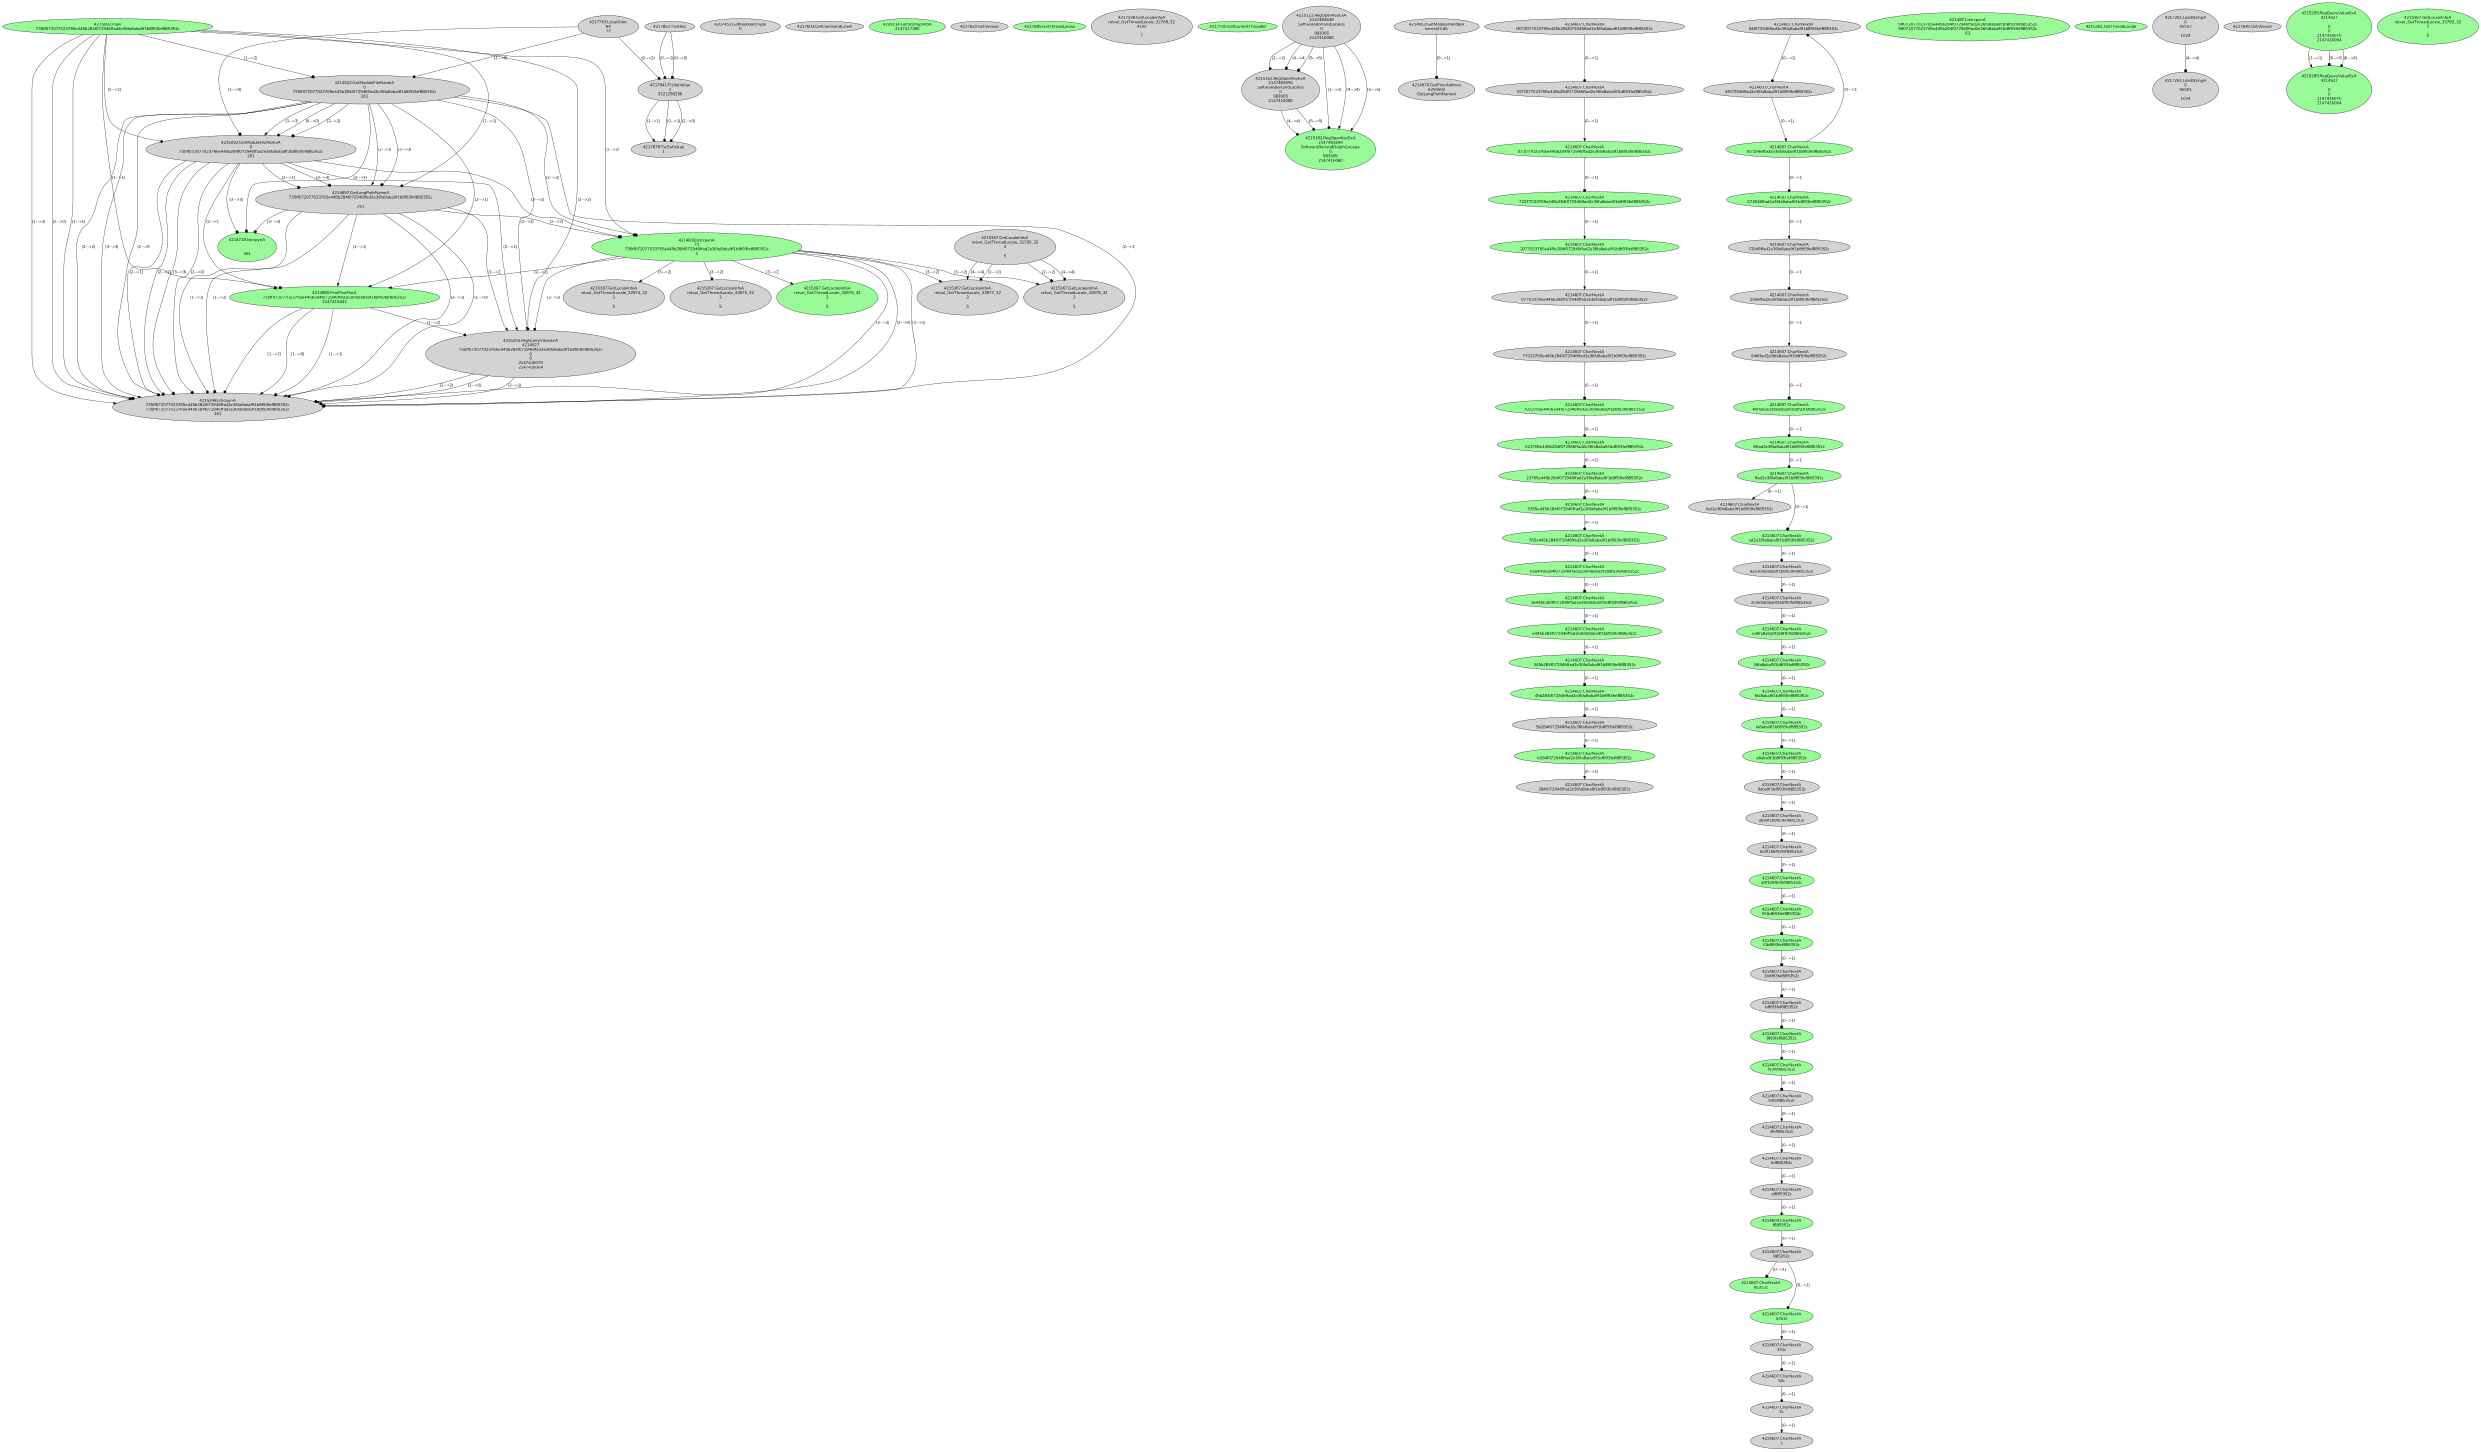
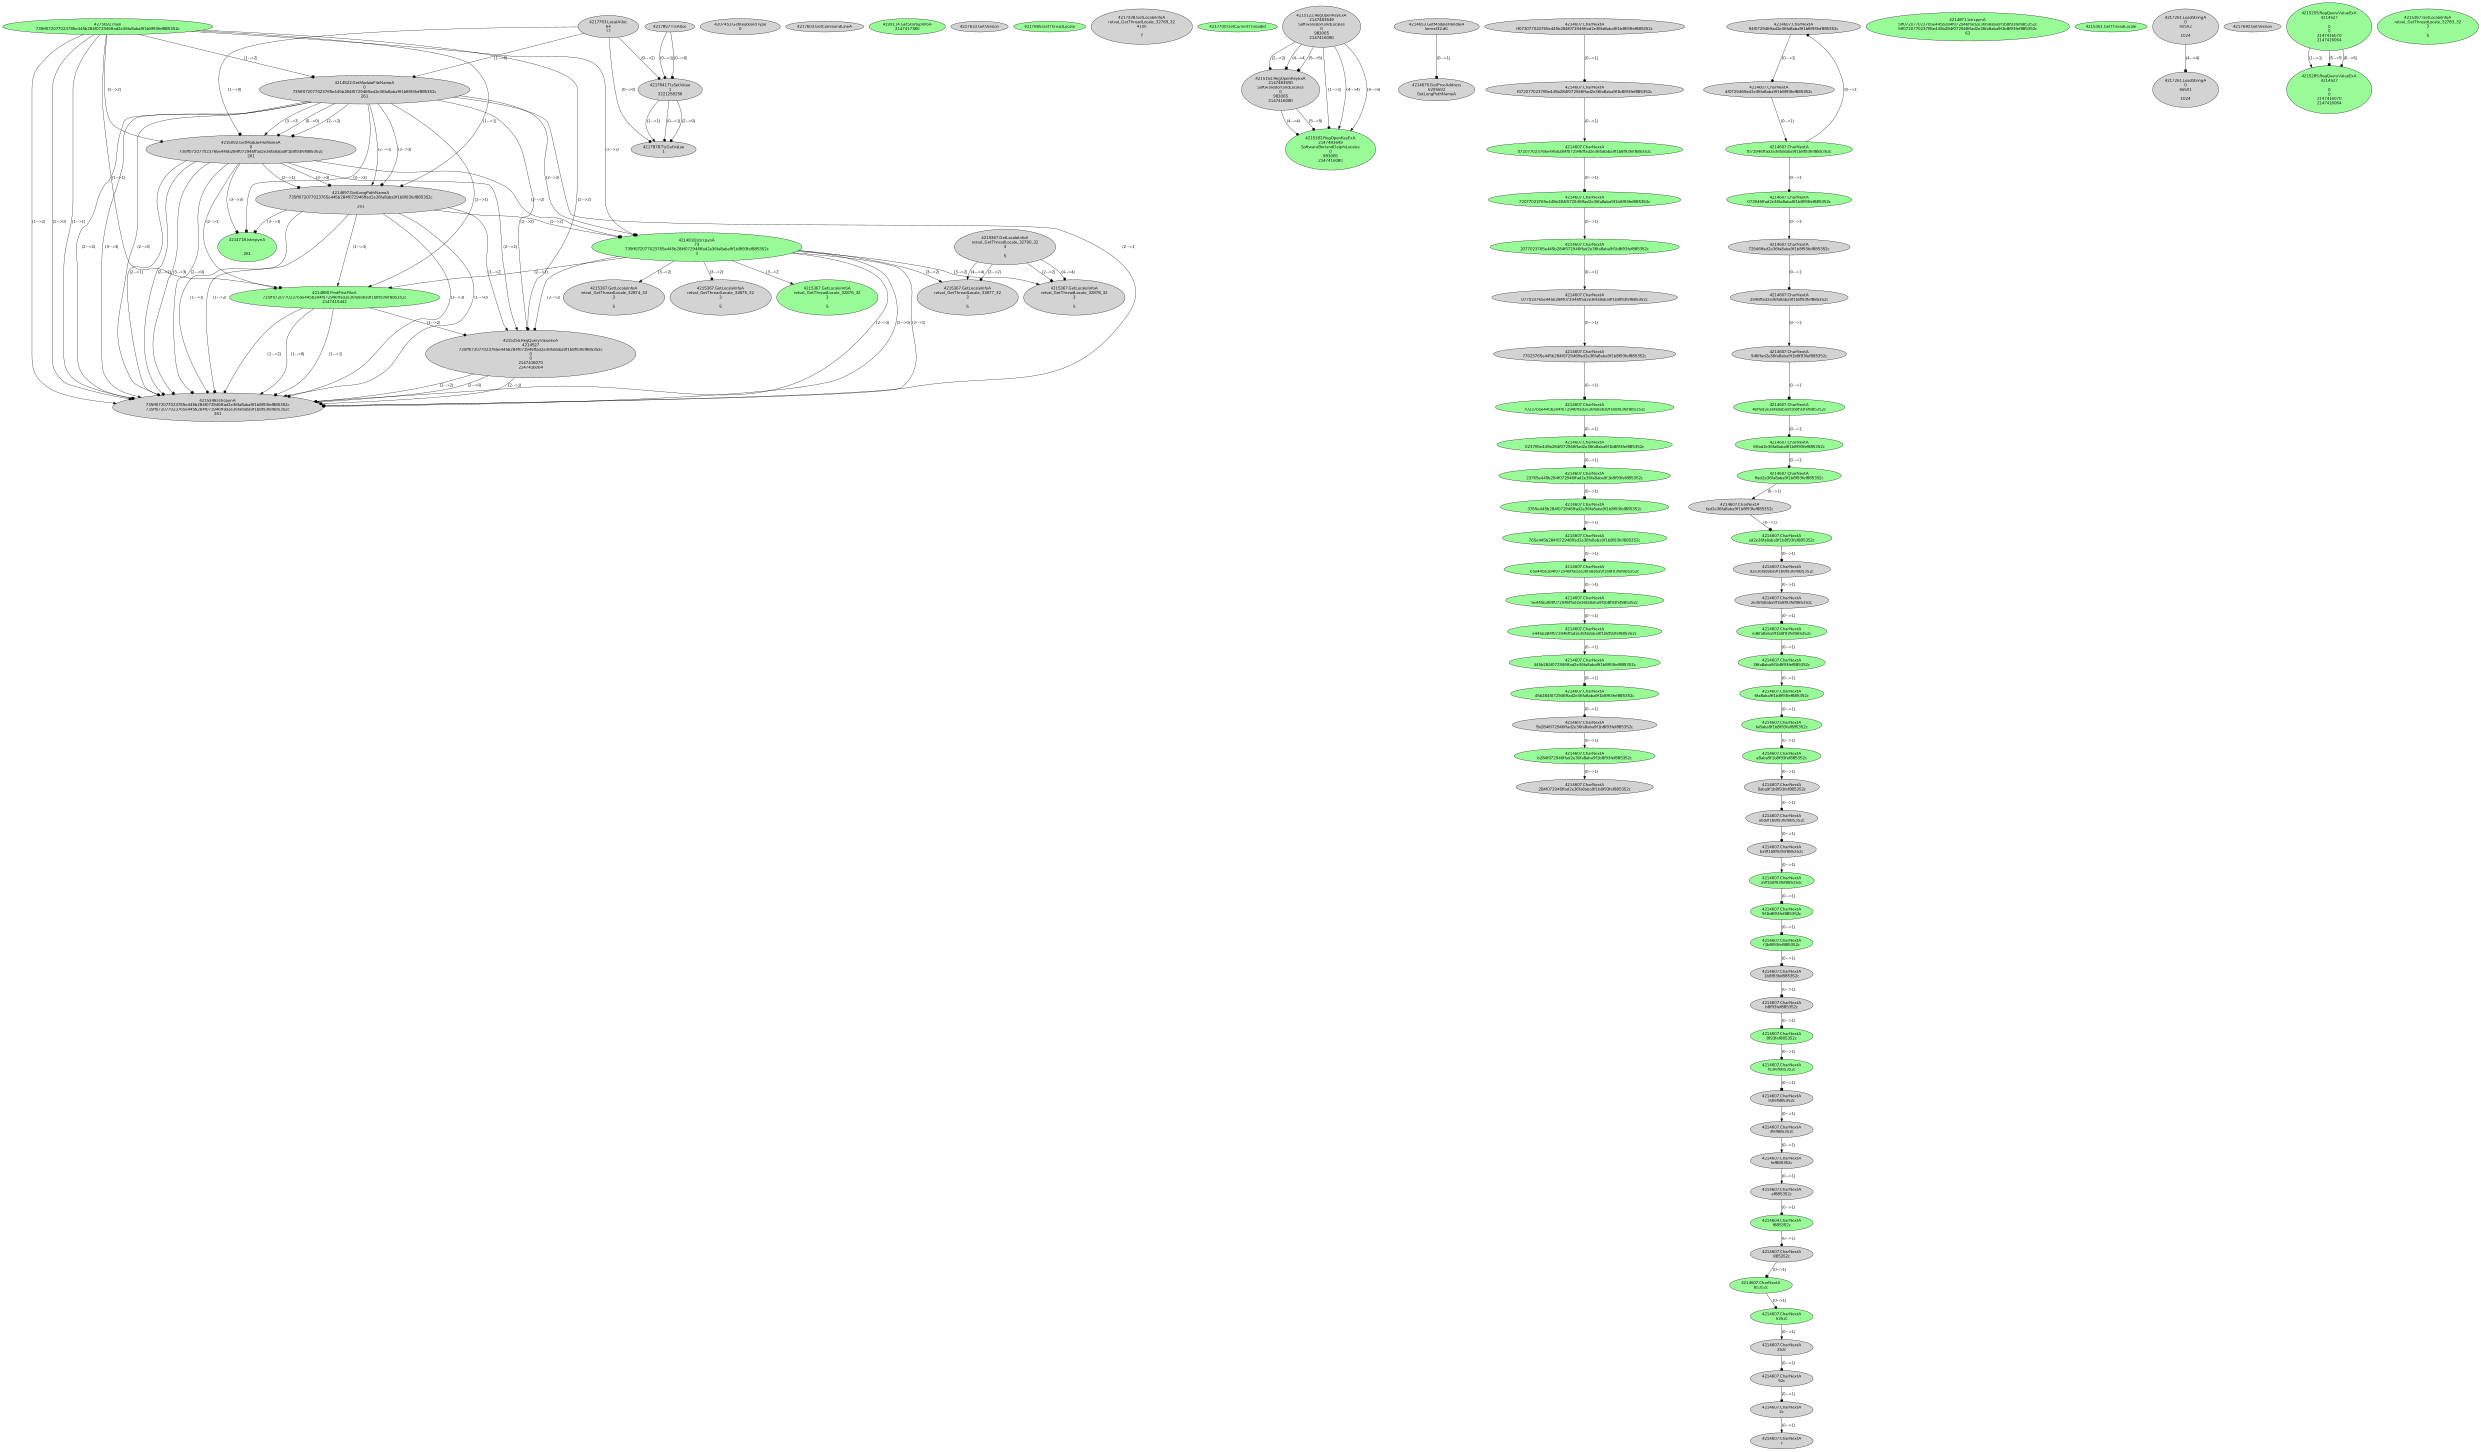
edge "4217763.LocalAlloc 64 12" -> "4217878.TlsGetValue 1": added, label "(0-->0)"
edge "4214607.CharNextA ffad2e36fa8aba9f1b8f93fef885352c" -> "4214607.CharNextA ad2e36fa8aba9f1b8f93fef885352c": now "4214607.CharNextA fad2e36fa8aba9f1b8f93fef885352c" -> "4214607.CharNextA ad2e36fa8aba9f1b8f93fef885352c"
edge "4214607.CharNextA 885352c" -> "4214607.CharNextA 5352c": now "4214607.CharNextA 85352c" -> "4214607.CharNextA 5352c"
